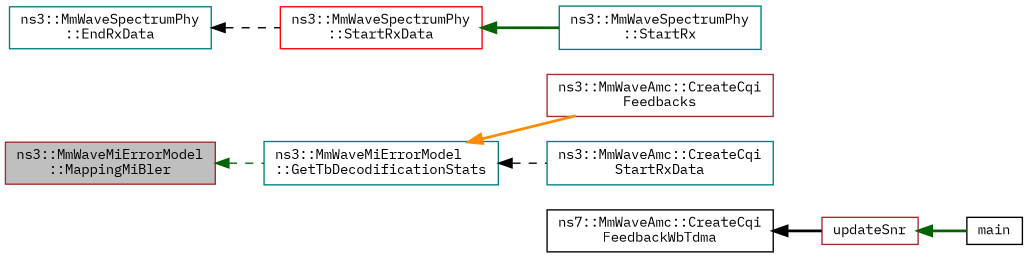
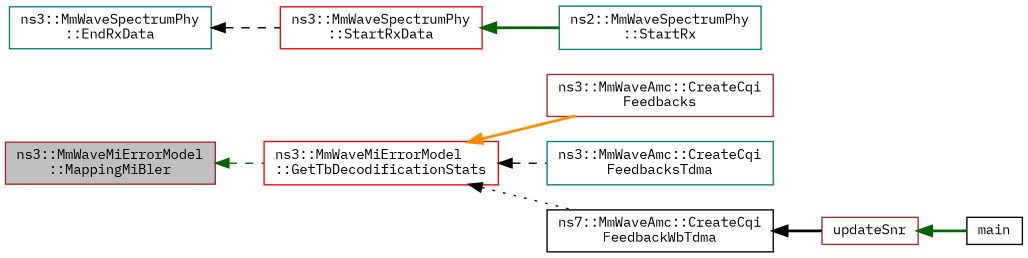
node "ns3::MmWaveSpectrumPhy ::StartRx": label "ns3::MmWaveSpectrumPhy ::StartRx" -> "ns2::MmWaveSpectrumPhy ::StartRx"
node "ns3::MmWaveMiErrorModel ::GetTbDecodificationStats": color teal -> red
node "ns3::MmWaveAmc::CreateCqi StartRxData": label "ns3::MmWaveAmc::CreateCqi StartRxData" -> "ns3::MmWaveAmc::CreateCqi FeedbacksTdma"
edge "ns7::MmWaveAmc::CreateCqi FeedbackWbTdma" -> "ns3::MmWaveMiErrorModel ::GetTbDecodificationStats": added
